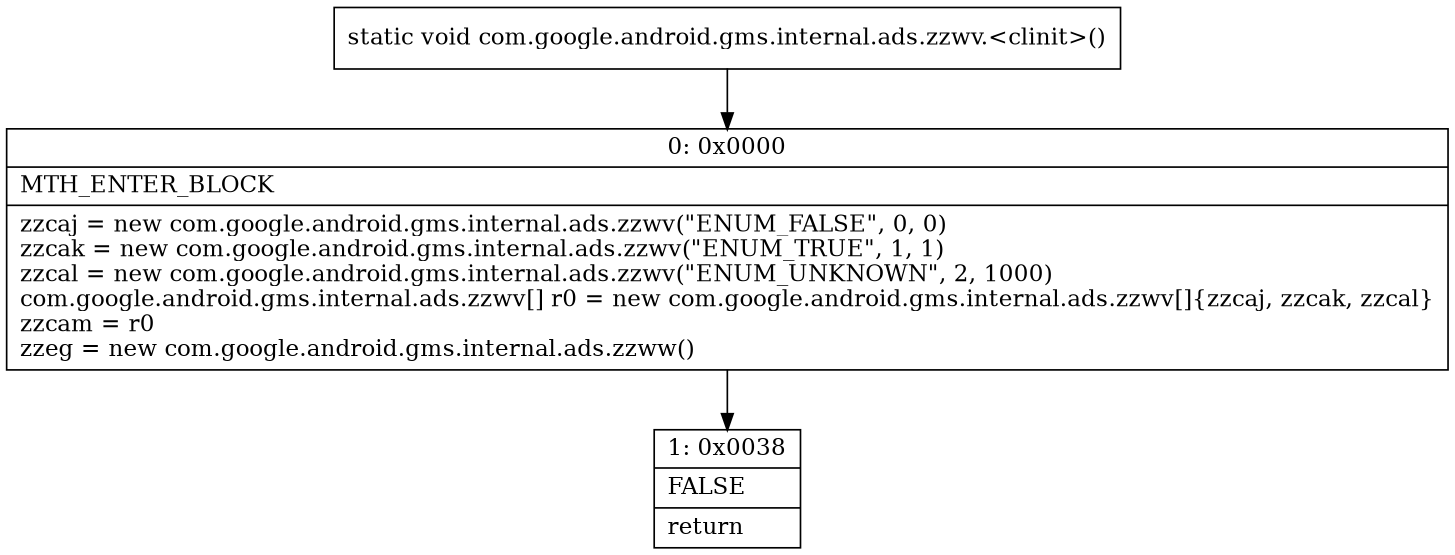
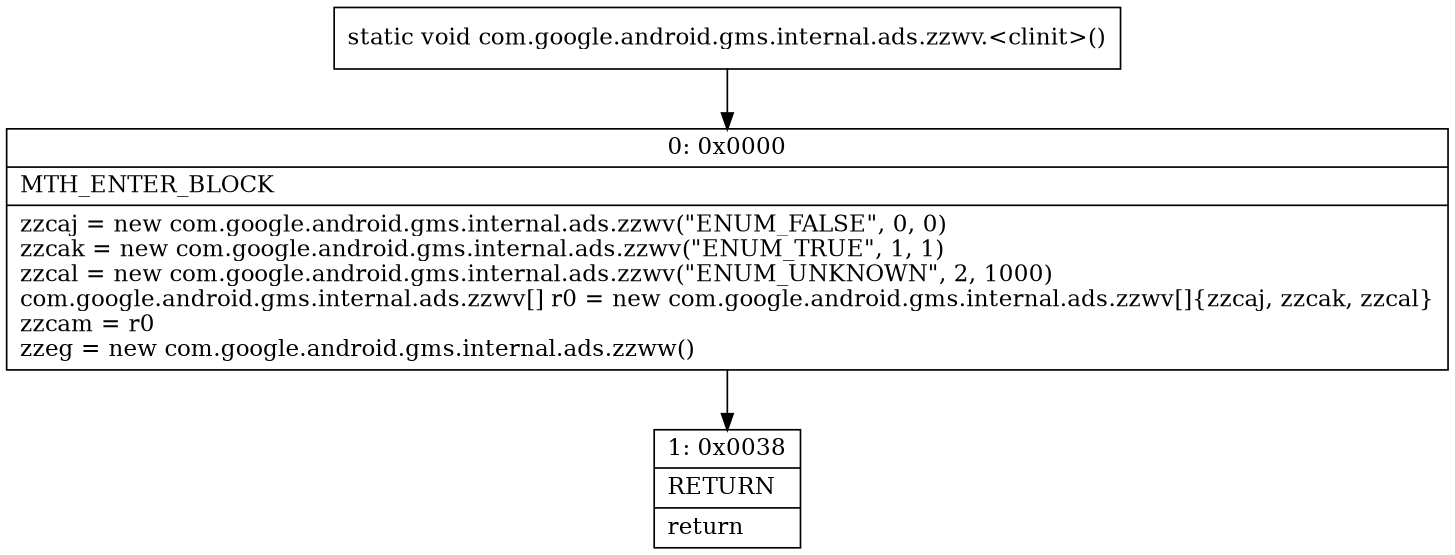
node "1: 0x0038": text "FALSE" -> "RETURN"
